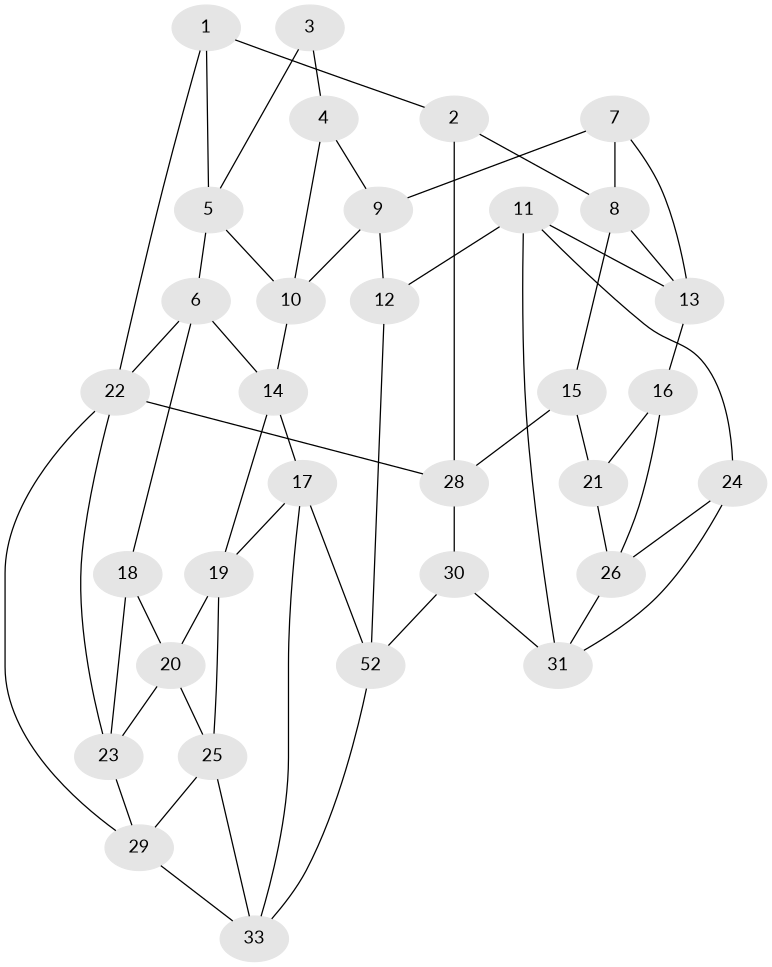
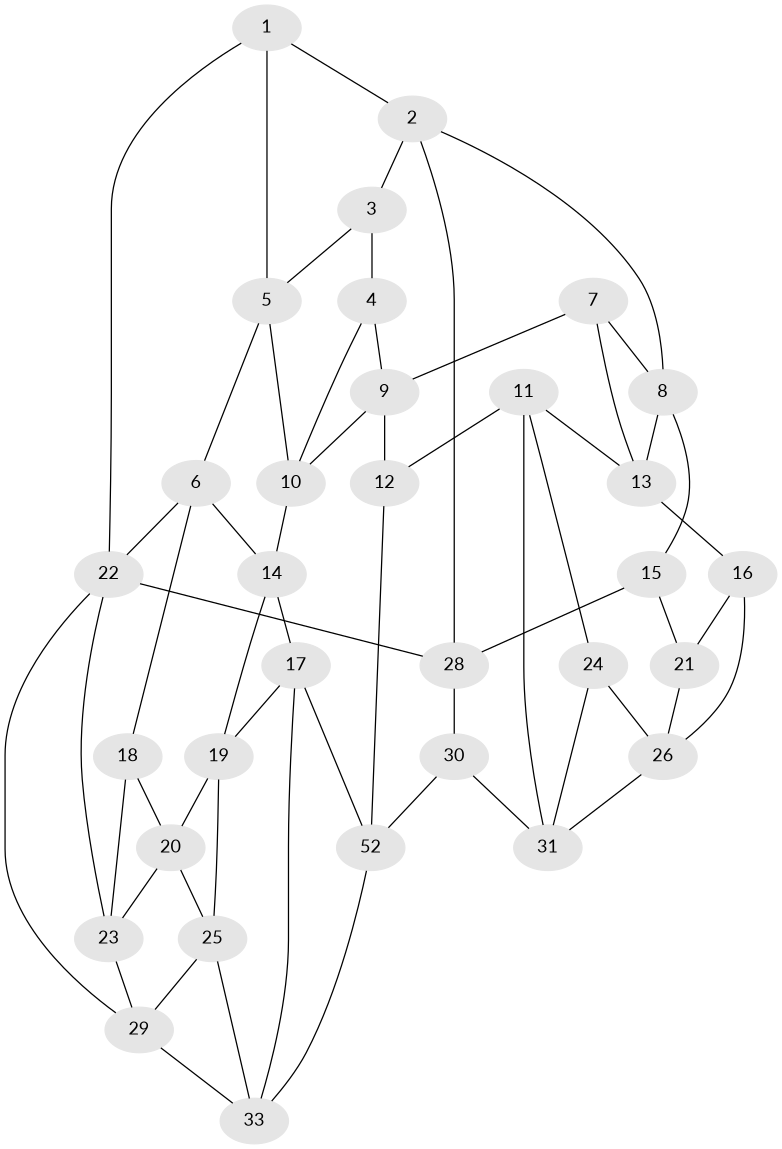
edge "2" -- "3": added
